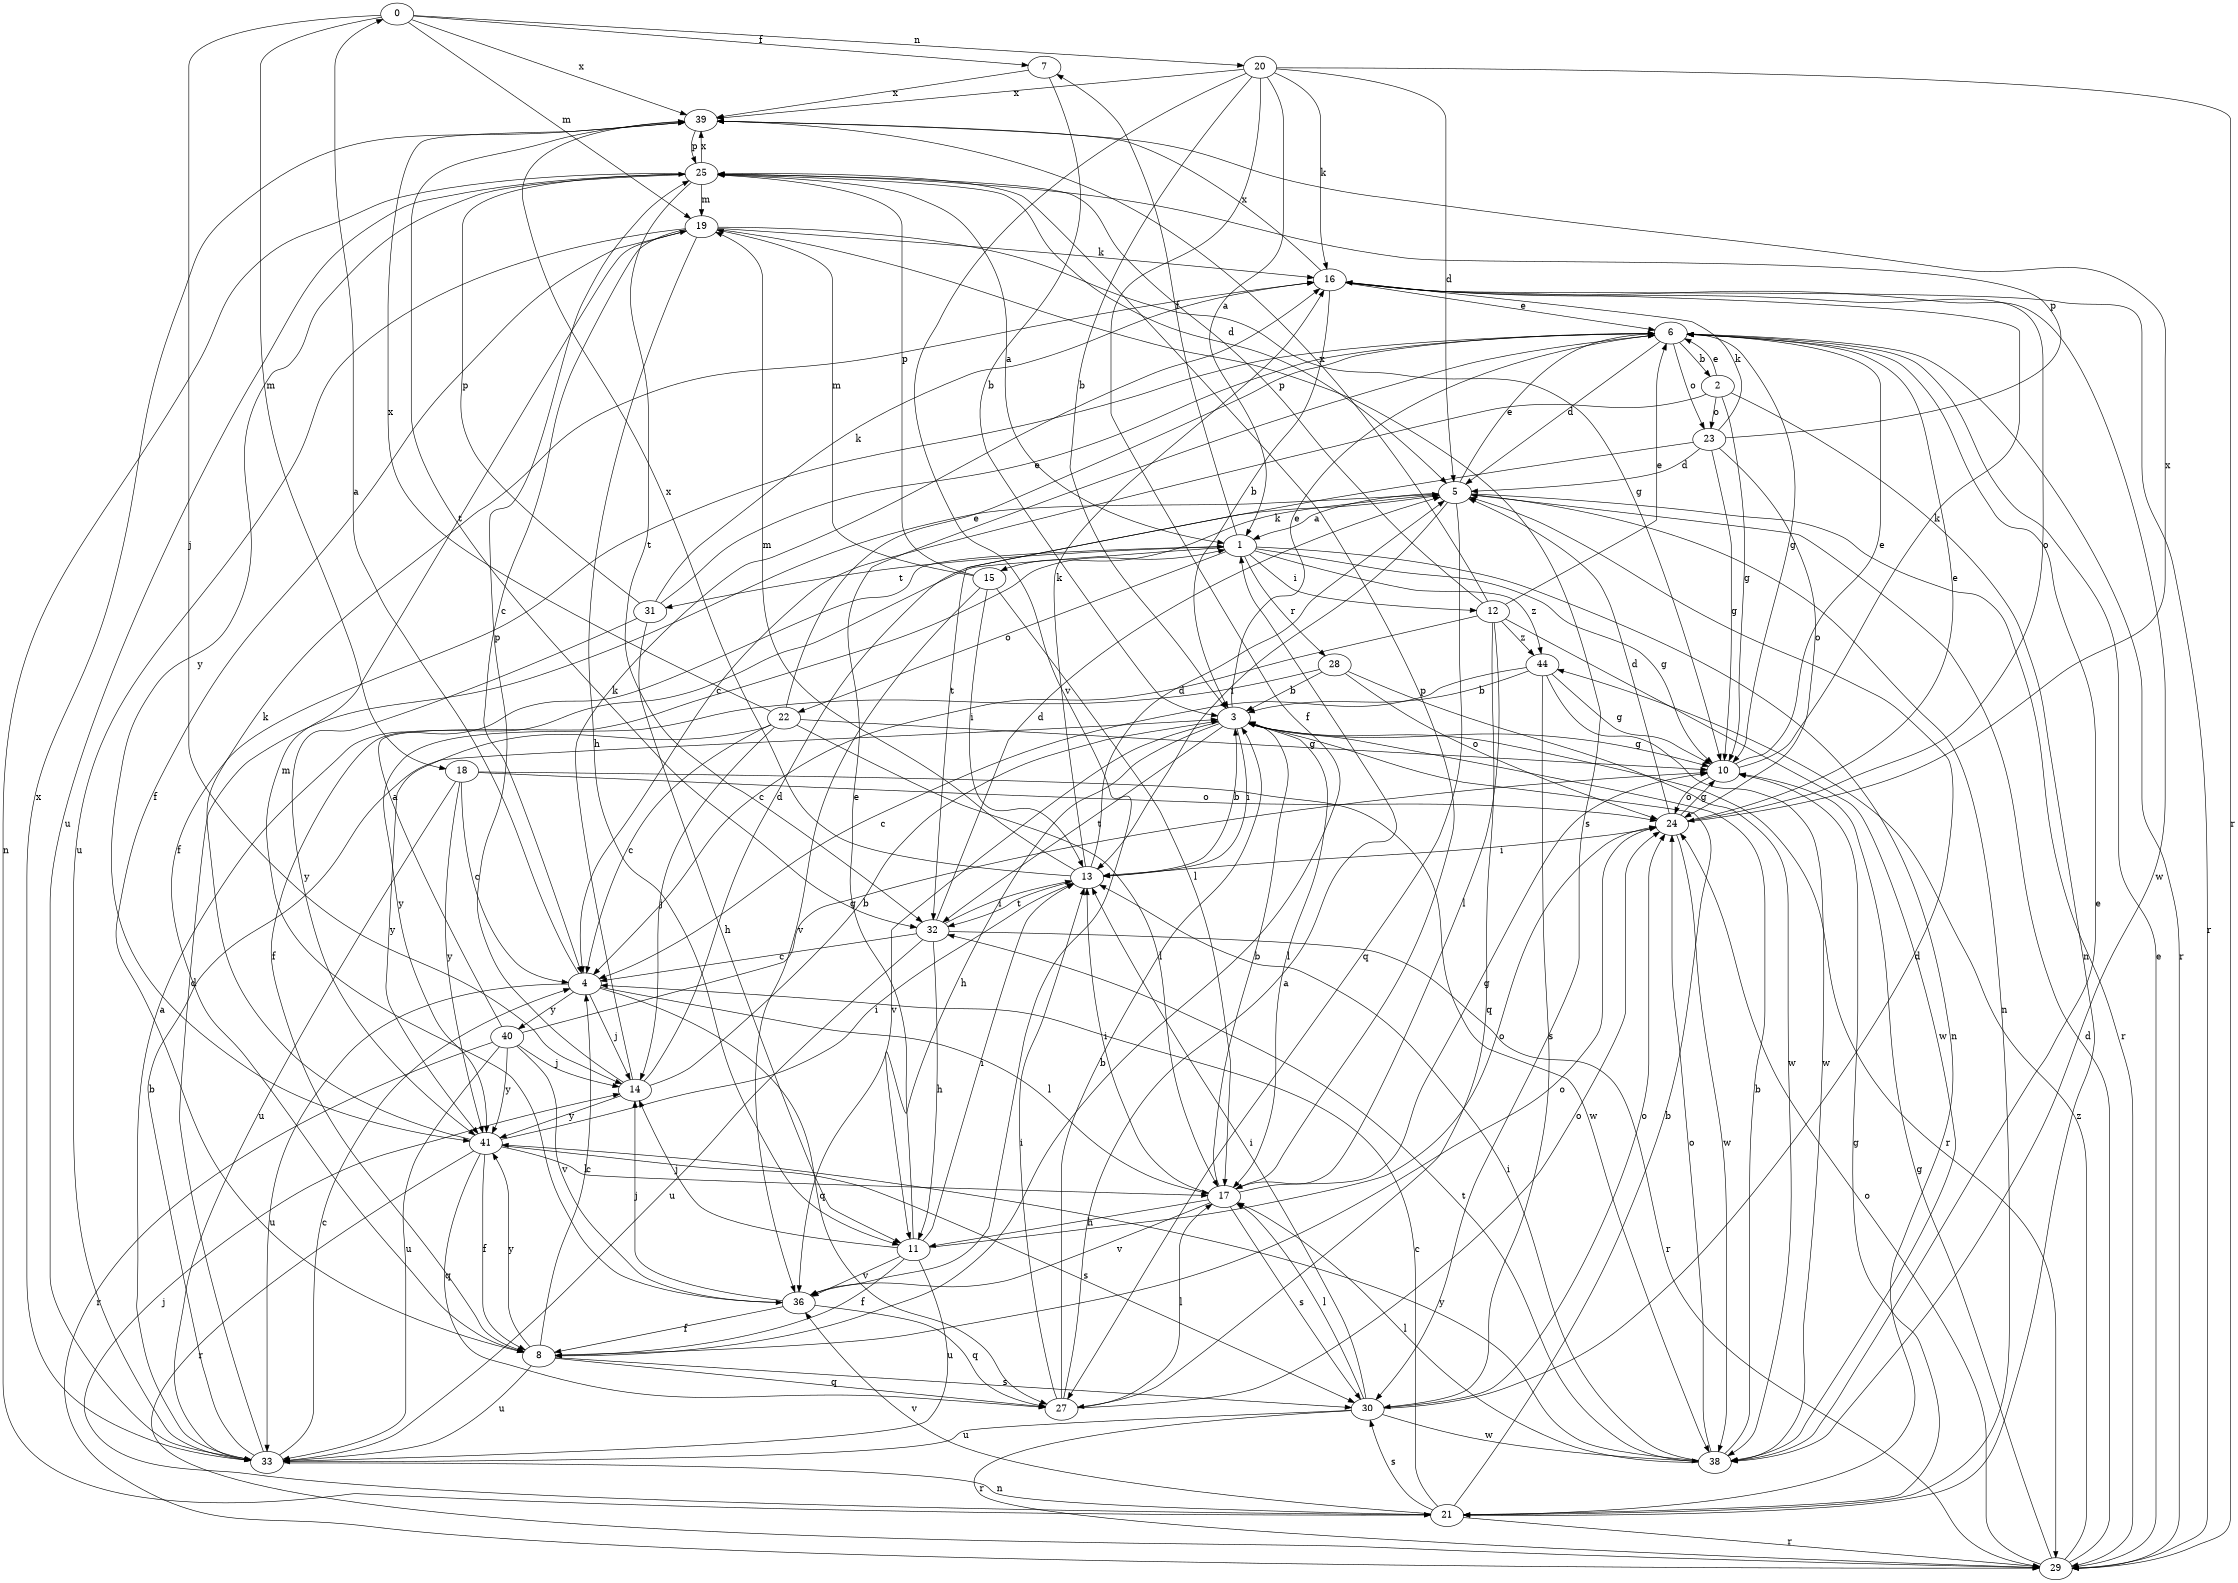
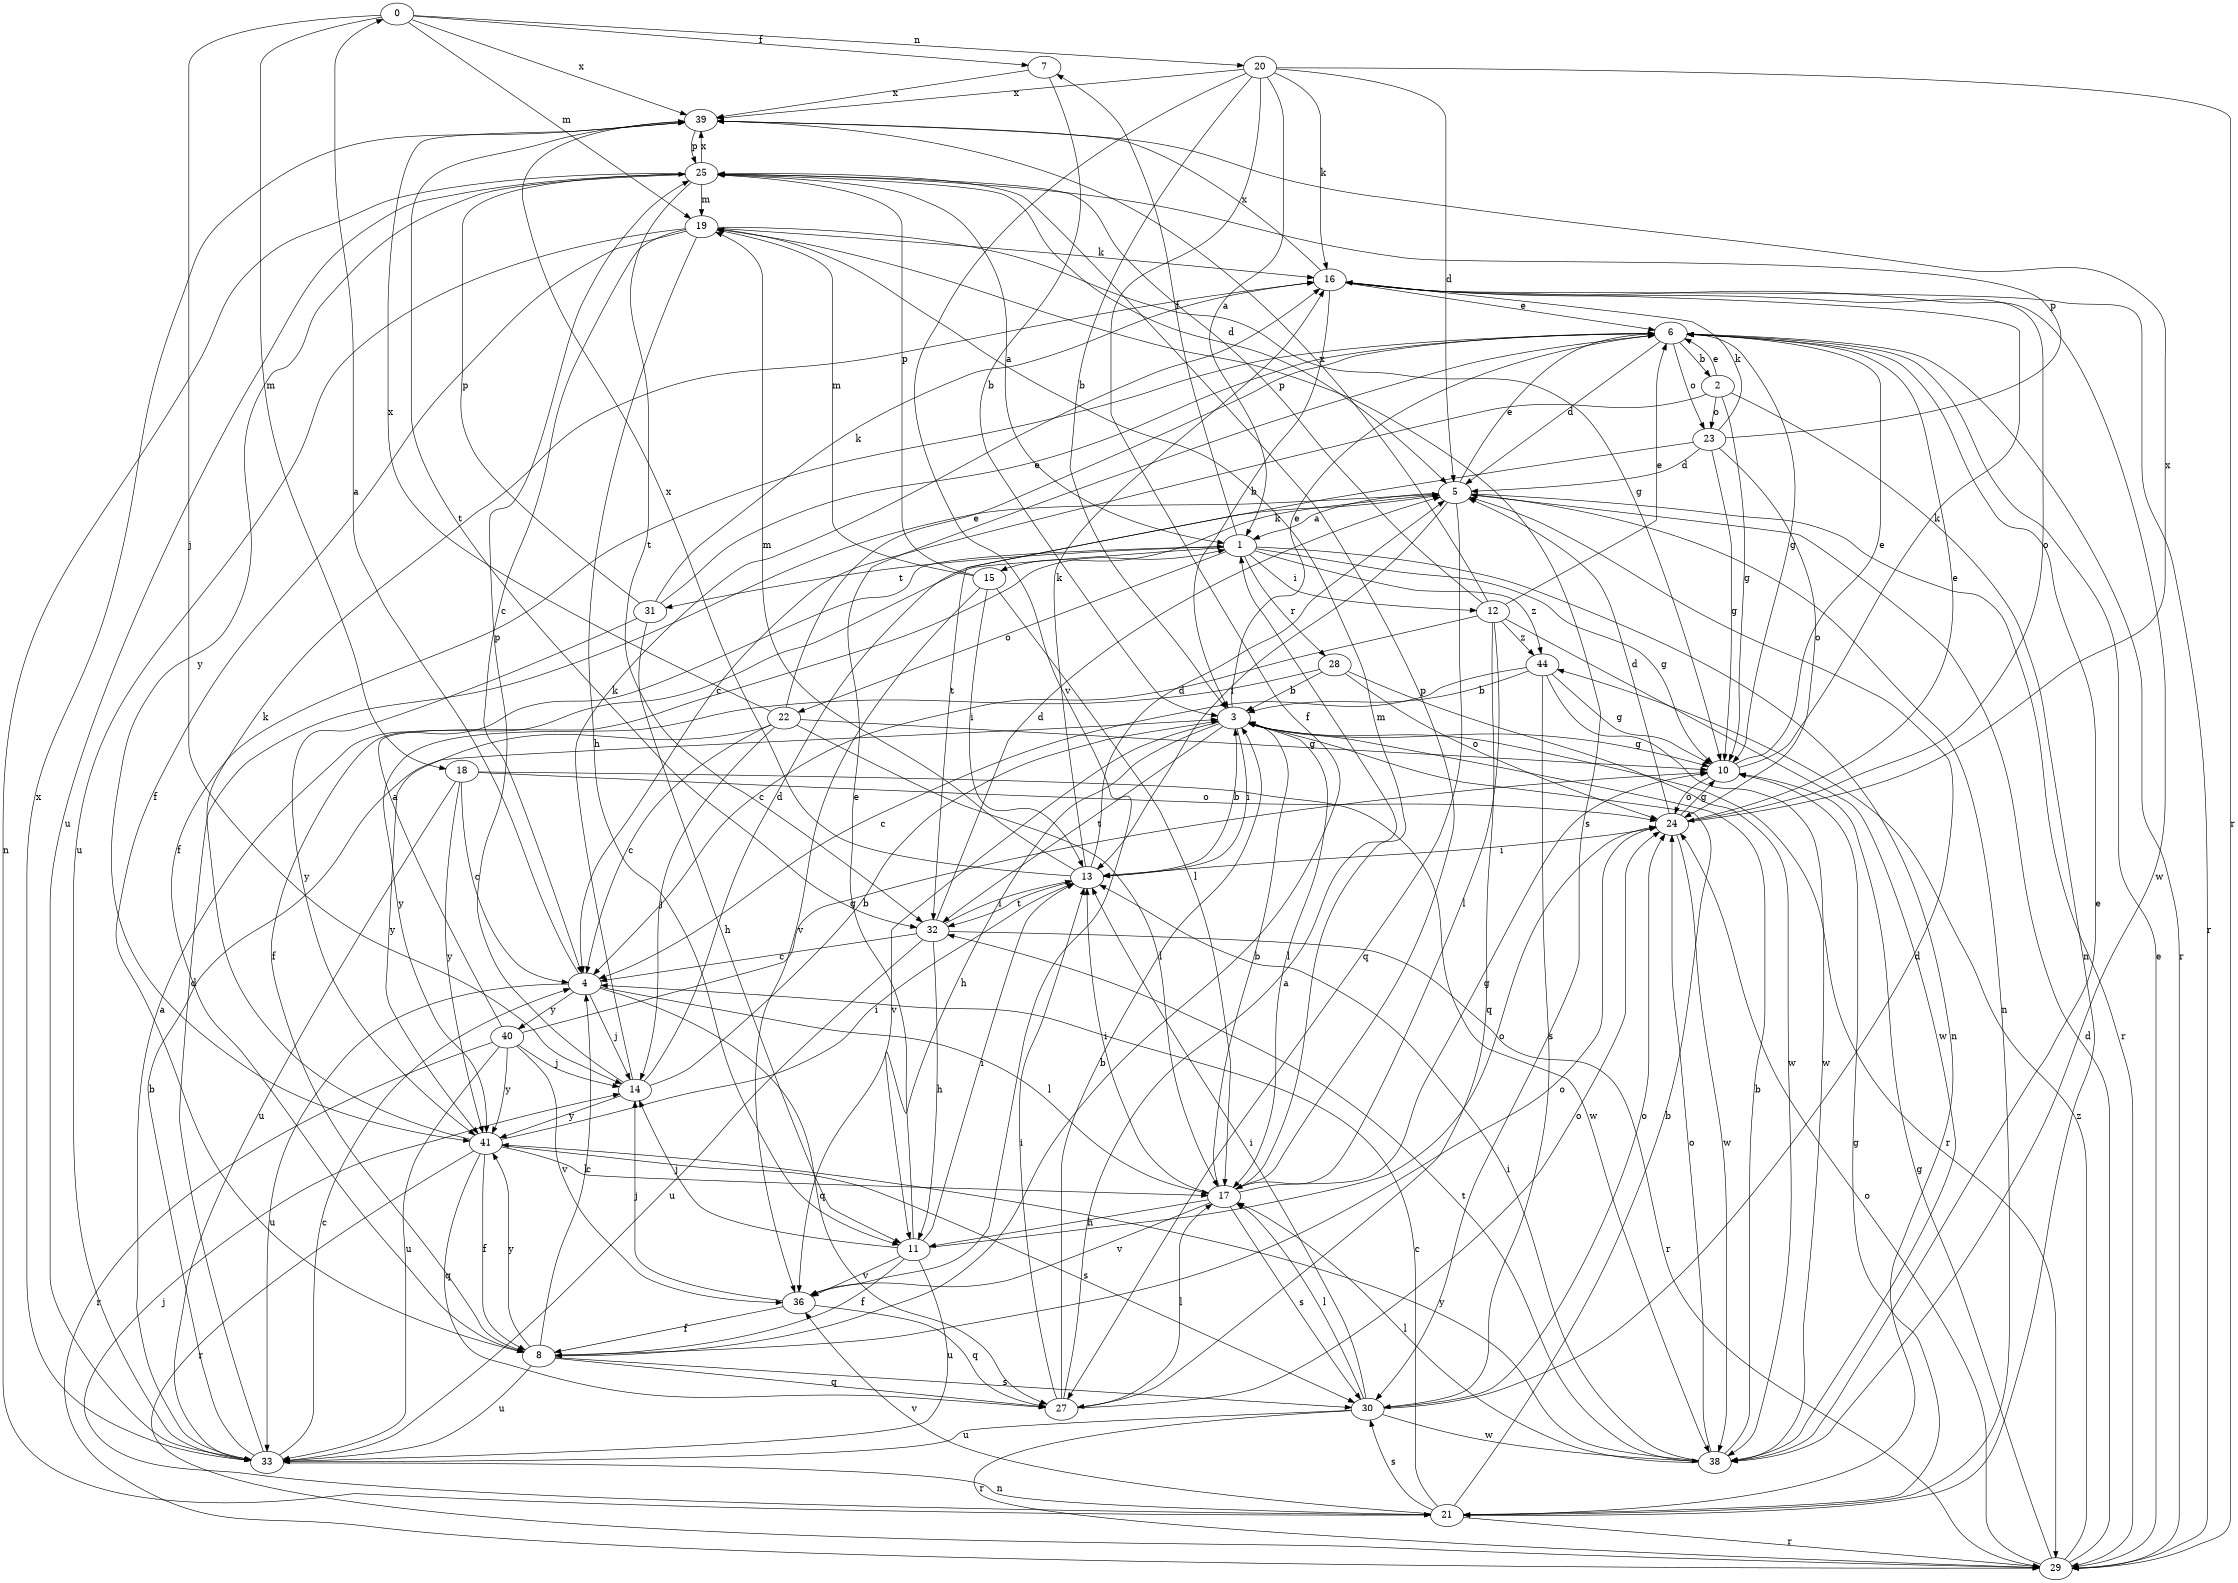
edge "36" -> "19": now "17" -> "19"
